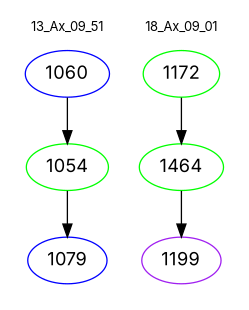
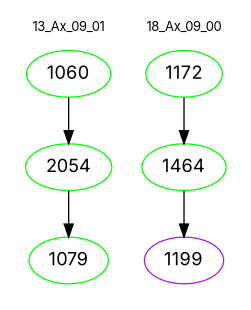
cluster "13_Ax_09_51": label "13_Ax_09_51" -> "13_Ax_09_01"
cluster "18_Ax_09_01": label "18_Ax_09_01" -> "18_Ax_09_00"
node "1060": color blue -> green
node "1054": label "1054" -> "2054"
node "1079": color blue -> green
